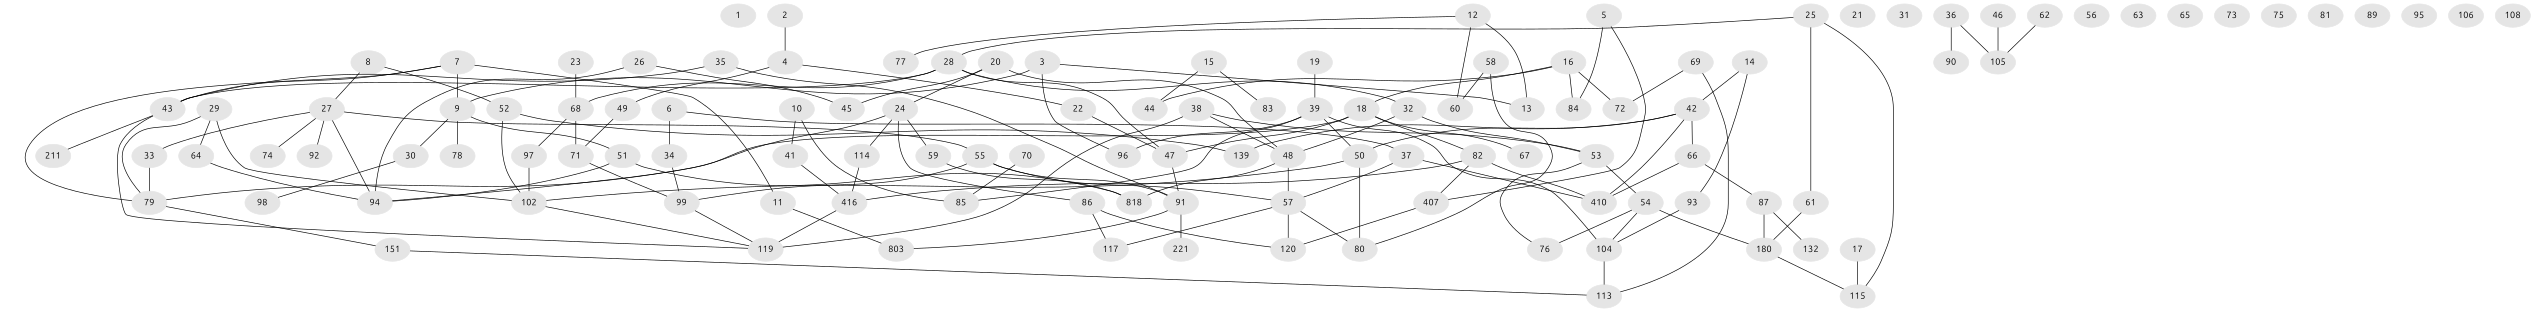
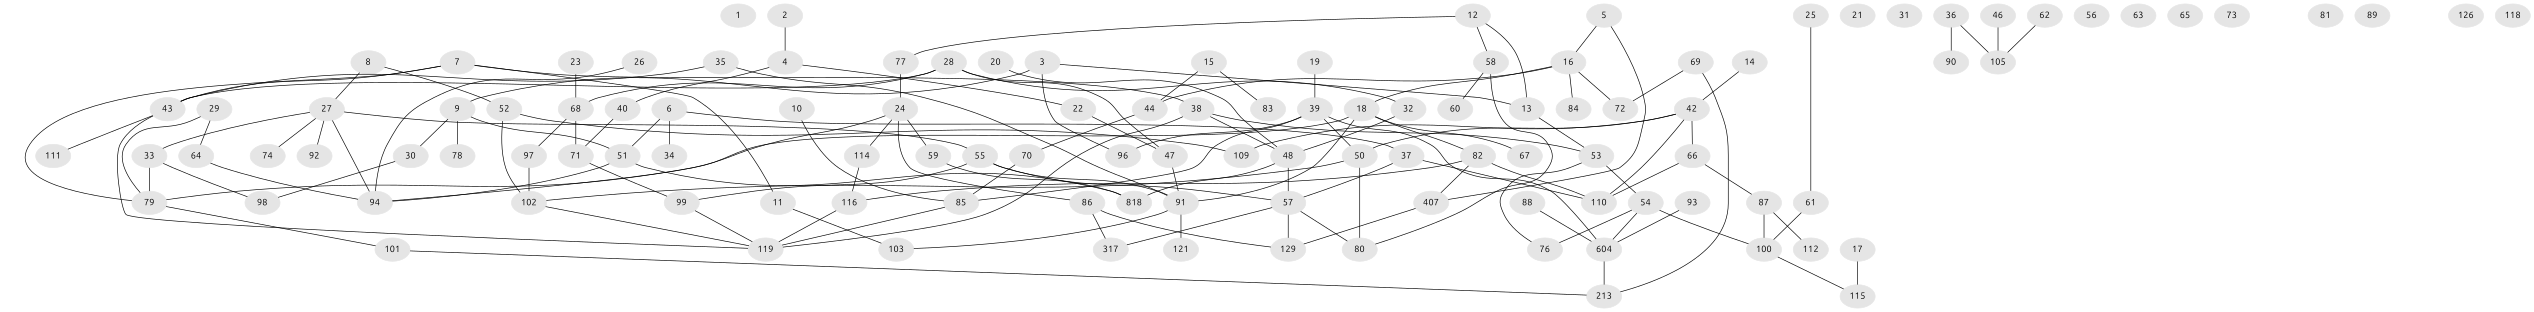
node "75": removed
node "95": removed
node "106": label "106" -> "126"
node "108": label "108" -> "118"
edge "25" -- "28": removed
edge "12" -- "60": now "12" -- "58"
edge "5" -- "84": now "5" -- "16"
edge "7" -- "9": now "7" -- "38"
edge "20" -- "24": now "77" -- "24"
node "49": label "49" -> "40"
node "45": removed
edge "14" -- "93": removed
edge "44" -- "70": added
edge "6" -- "51": added
edge "18" -- "47": now "18" -- "91"
edge "32" -- "53": now "13" -- "53"
edge "25" -- "115": removed
node "211": label "211" -> "111"
node "41": removed
node "139": label "139" -> "109"
edge "34" -- "99": removed
edge "29" -- "102": removed
edge "33" -- "98": added
node "416": label "416" -> "116"
node "88": added
node "410": label "410" -> "110"
edge "85" -- "119": added
node "151": label "151" -> "101"
node "803": label "803" -> "103"
node "117": label "117" -> "317"
node "221": label "221" -> "121"
node "120": label "120" -> "129"
node "104": label "104" -> "604"
node "180": label "180" -> "100"
node "132": label "132" -> "112"
node "113": label "113" -> "213"
